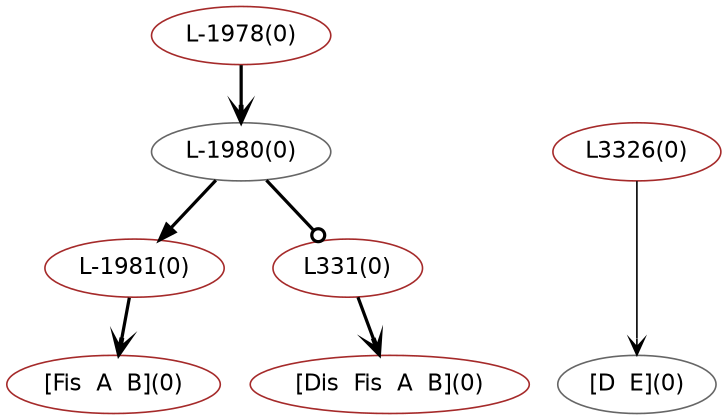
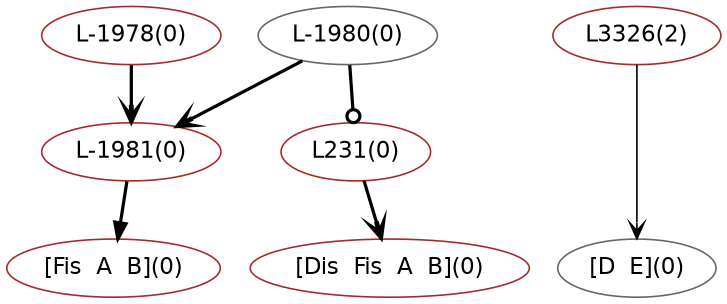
edge "L-1978(0)" -> "L-1980(0)": now "L-1978(0)" -> "L-1981(0)"
node "L3326(0)": label "L3326(0)" -> "L3326(2)"
edge "L-1980(0)" -> "L-1981(0)": arrowhead normal -> vee
node "L331(0)": label "L331(0)" -> "L231(0)"
edge "L-1981(0)" -> "[Fis  A  B](0)": arrowhead vee -> normal
